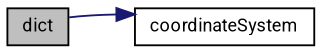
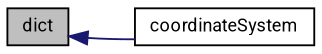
edge "dict" -> "coordinateSystem": reversed
